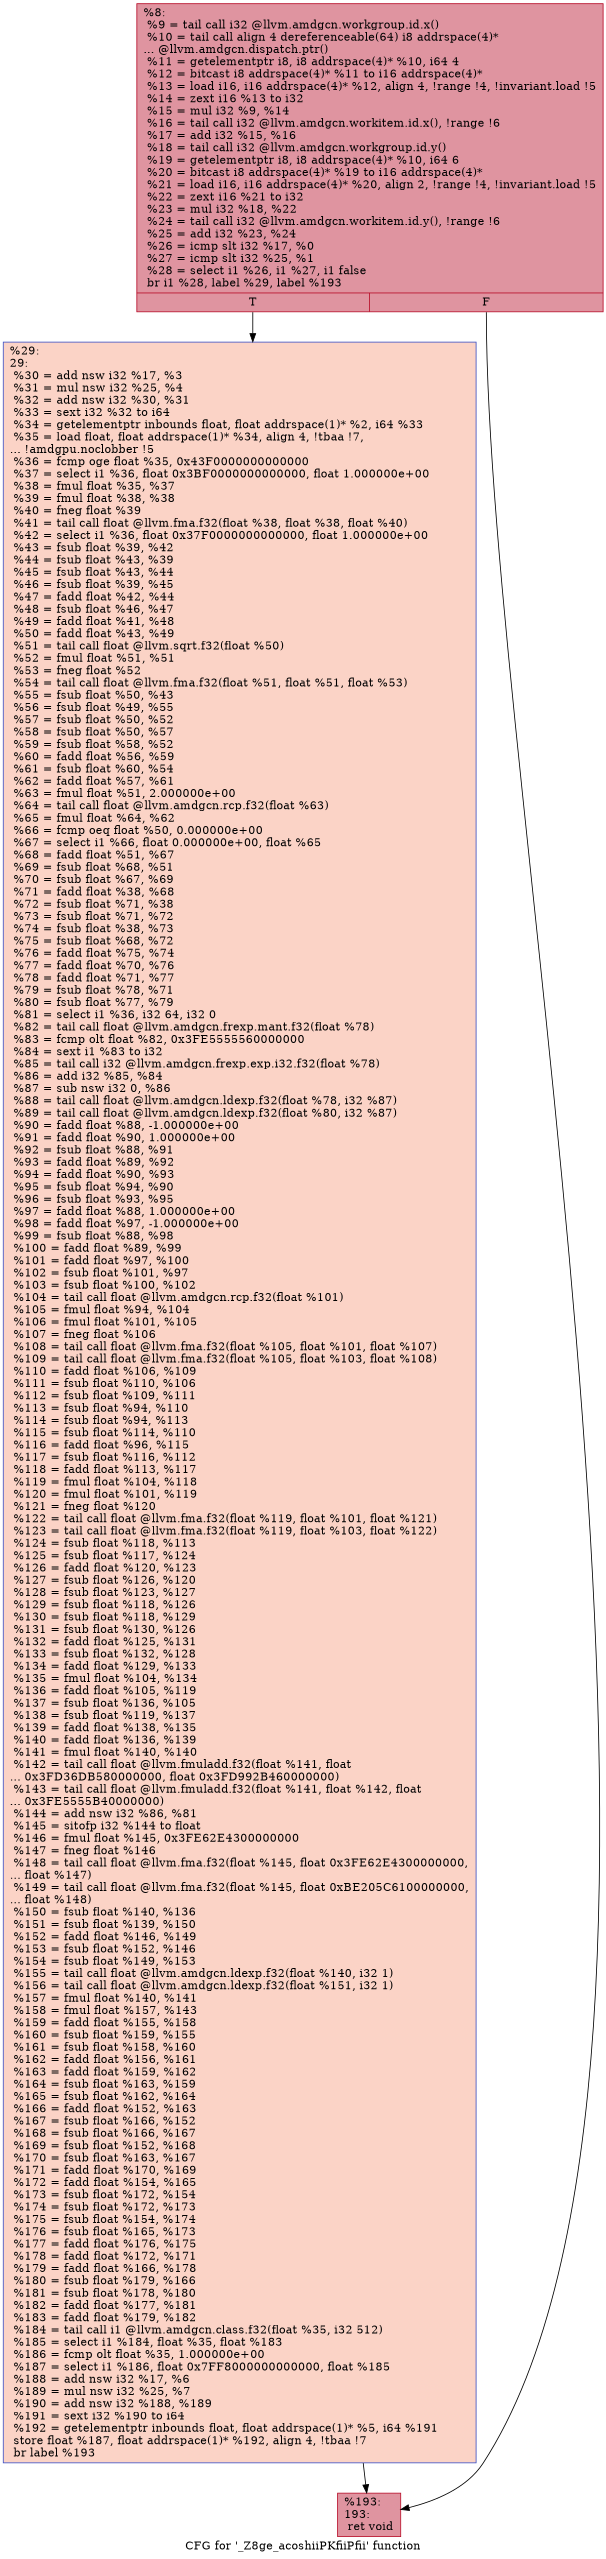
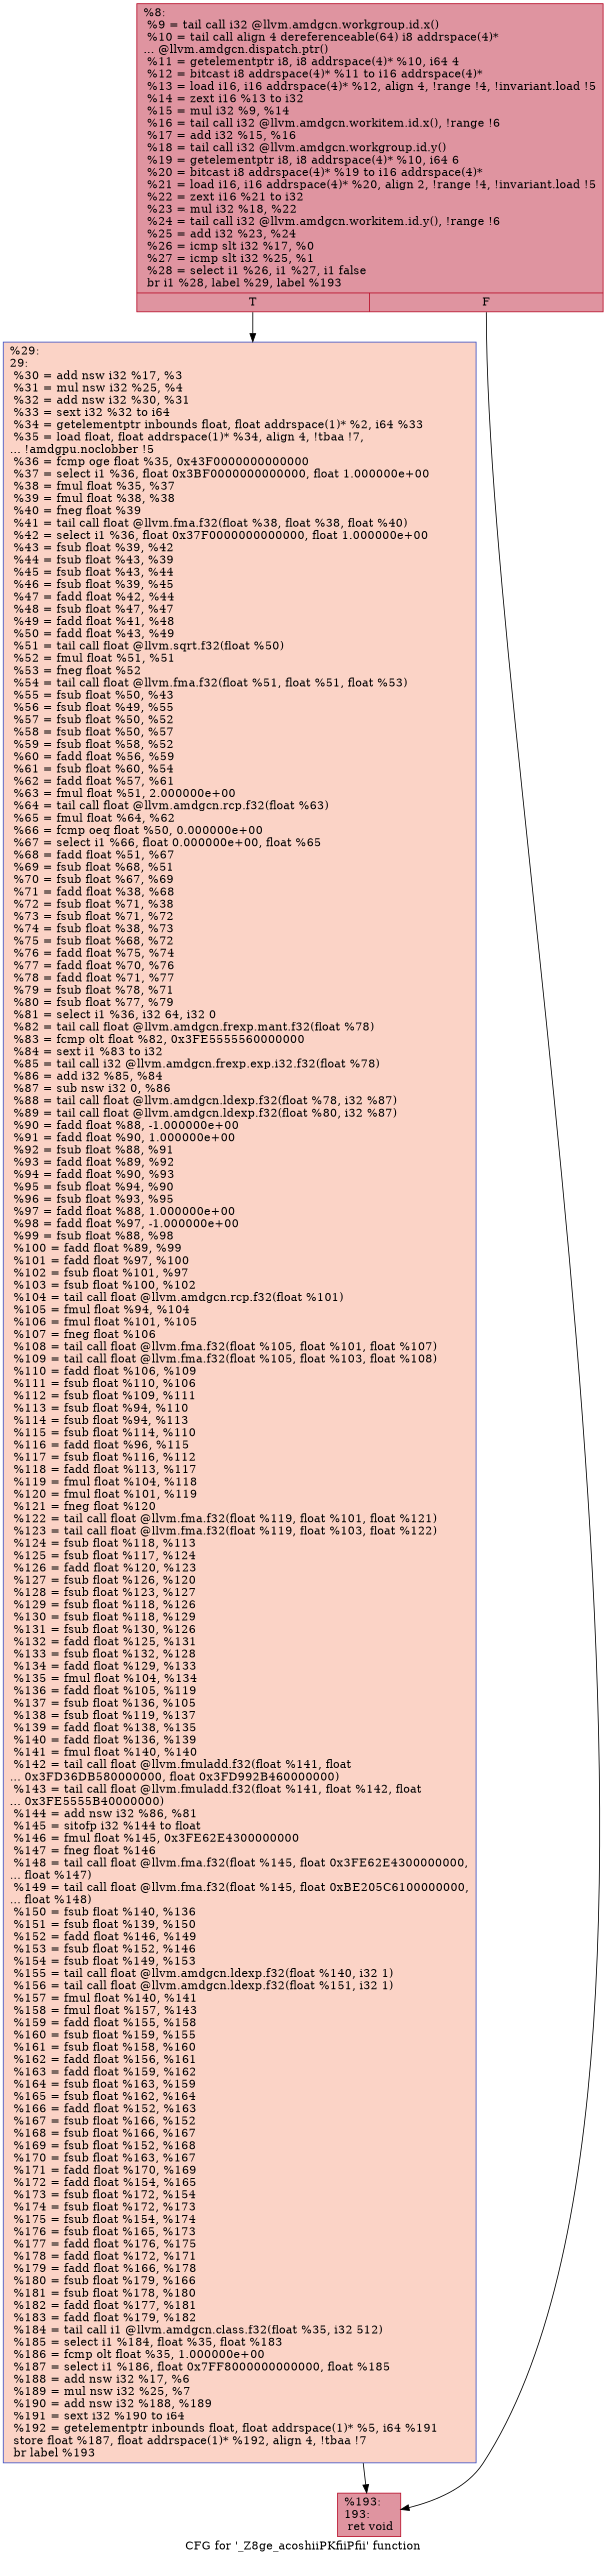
node "%29:": text "%48 = fsub float %46, %47" -> "%48 = fsub float %47, %47"
